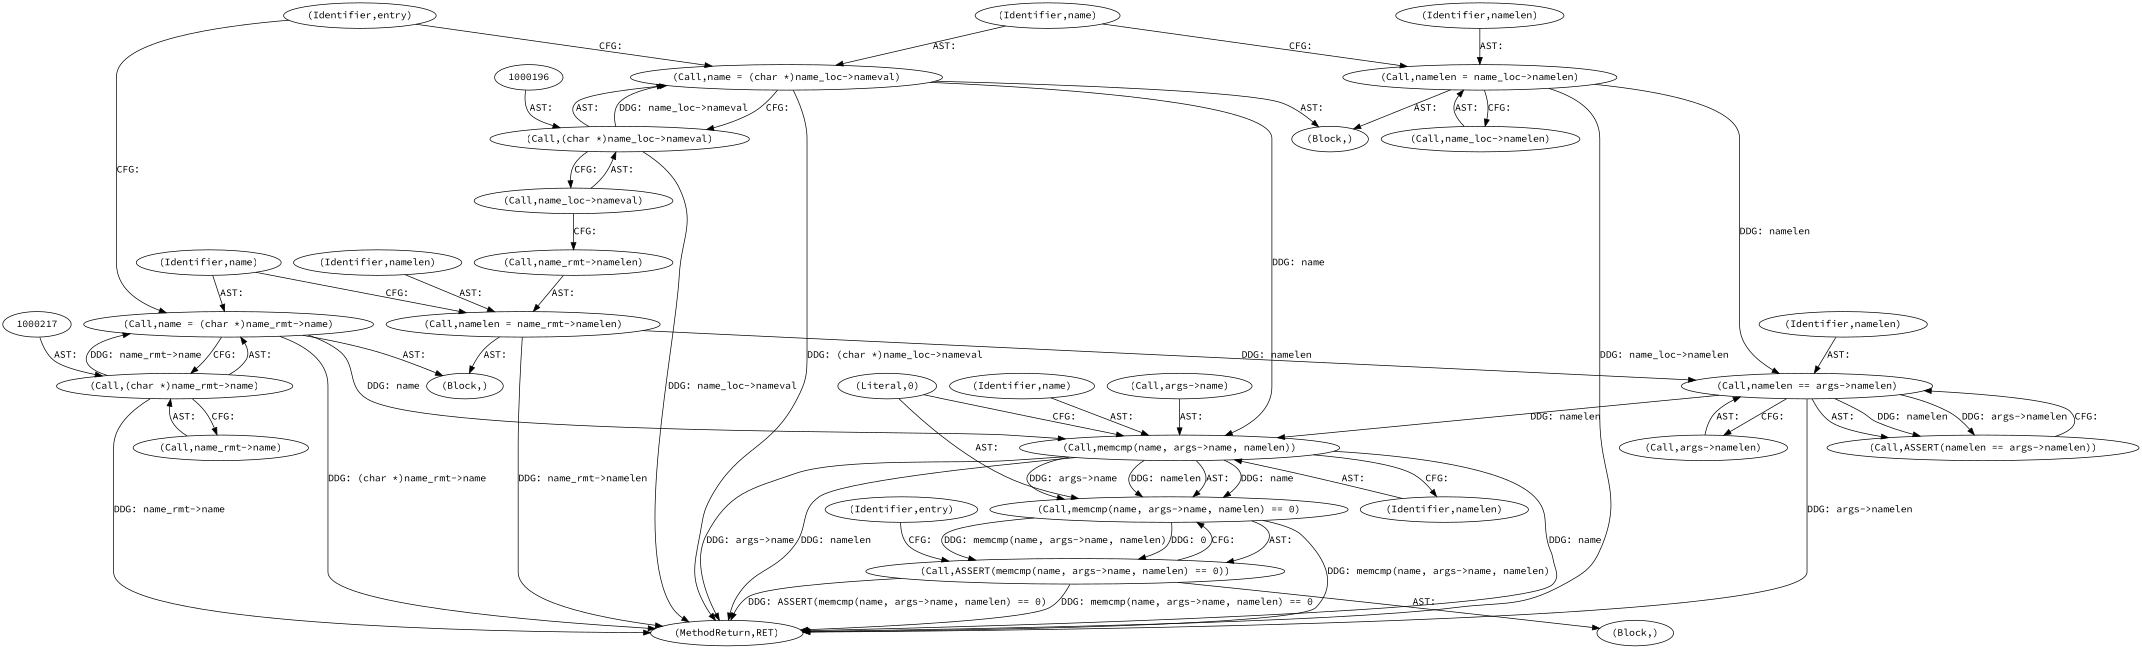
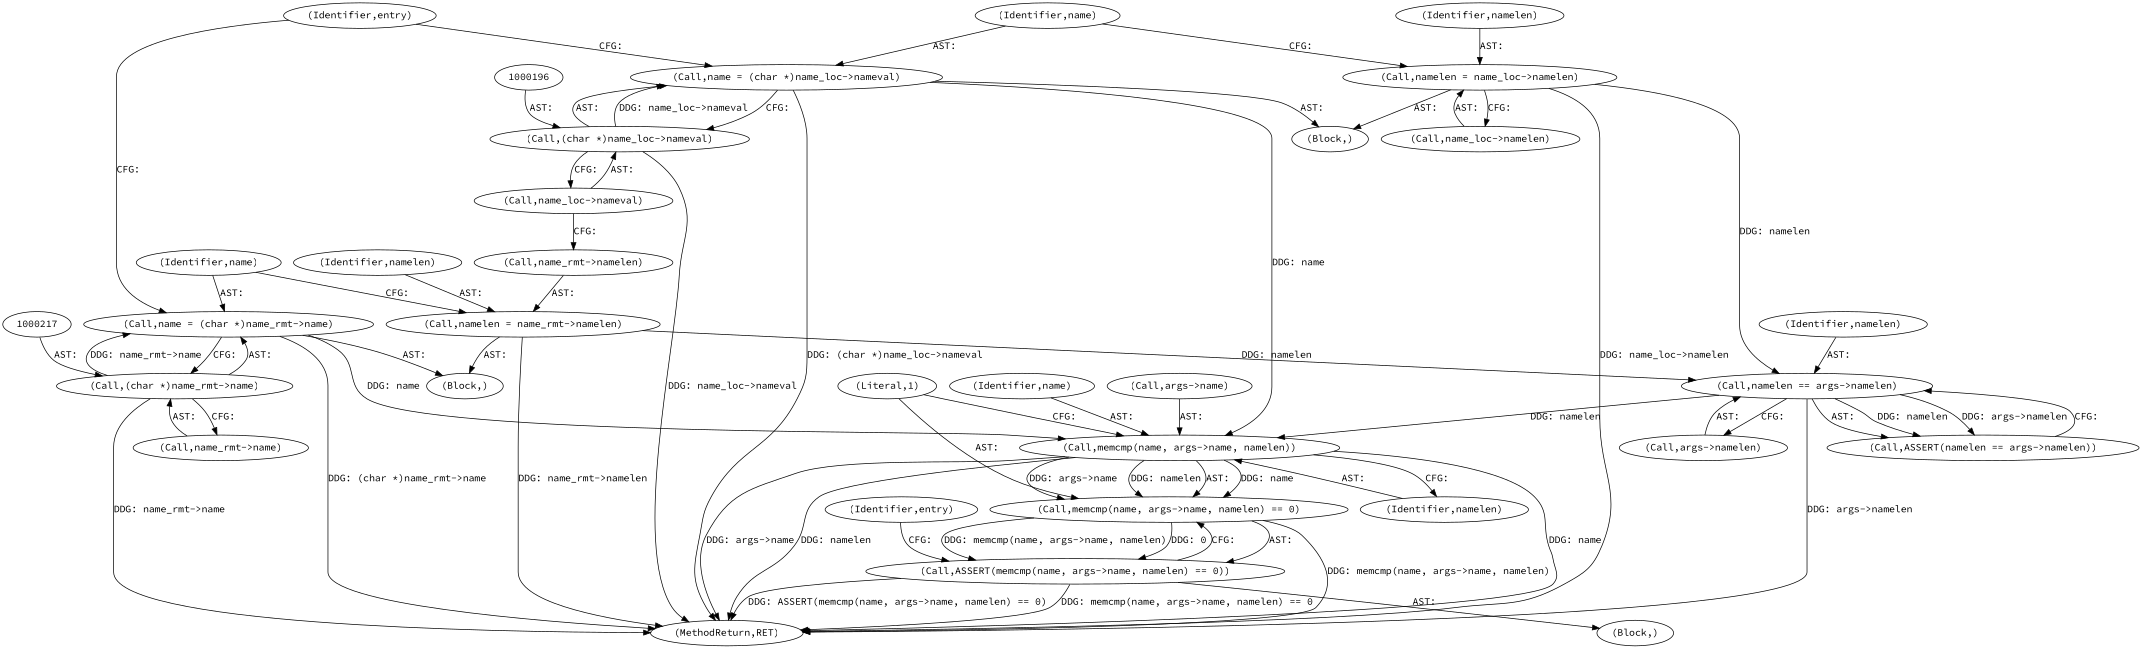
node "(Literal,0)": label "(Literal,0)" -> "(Literal,1)"
